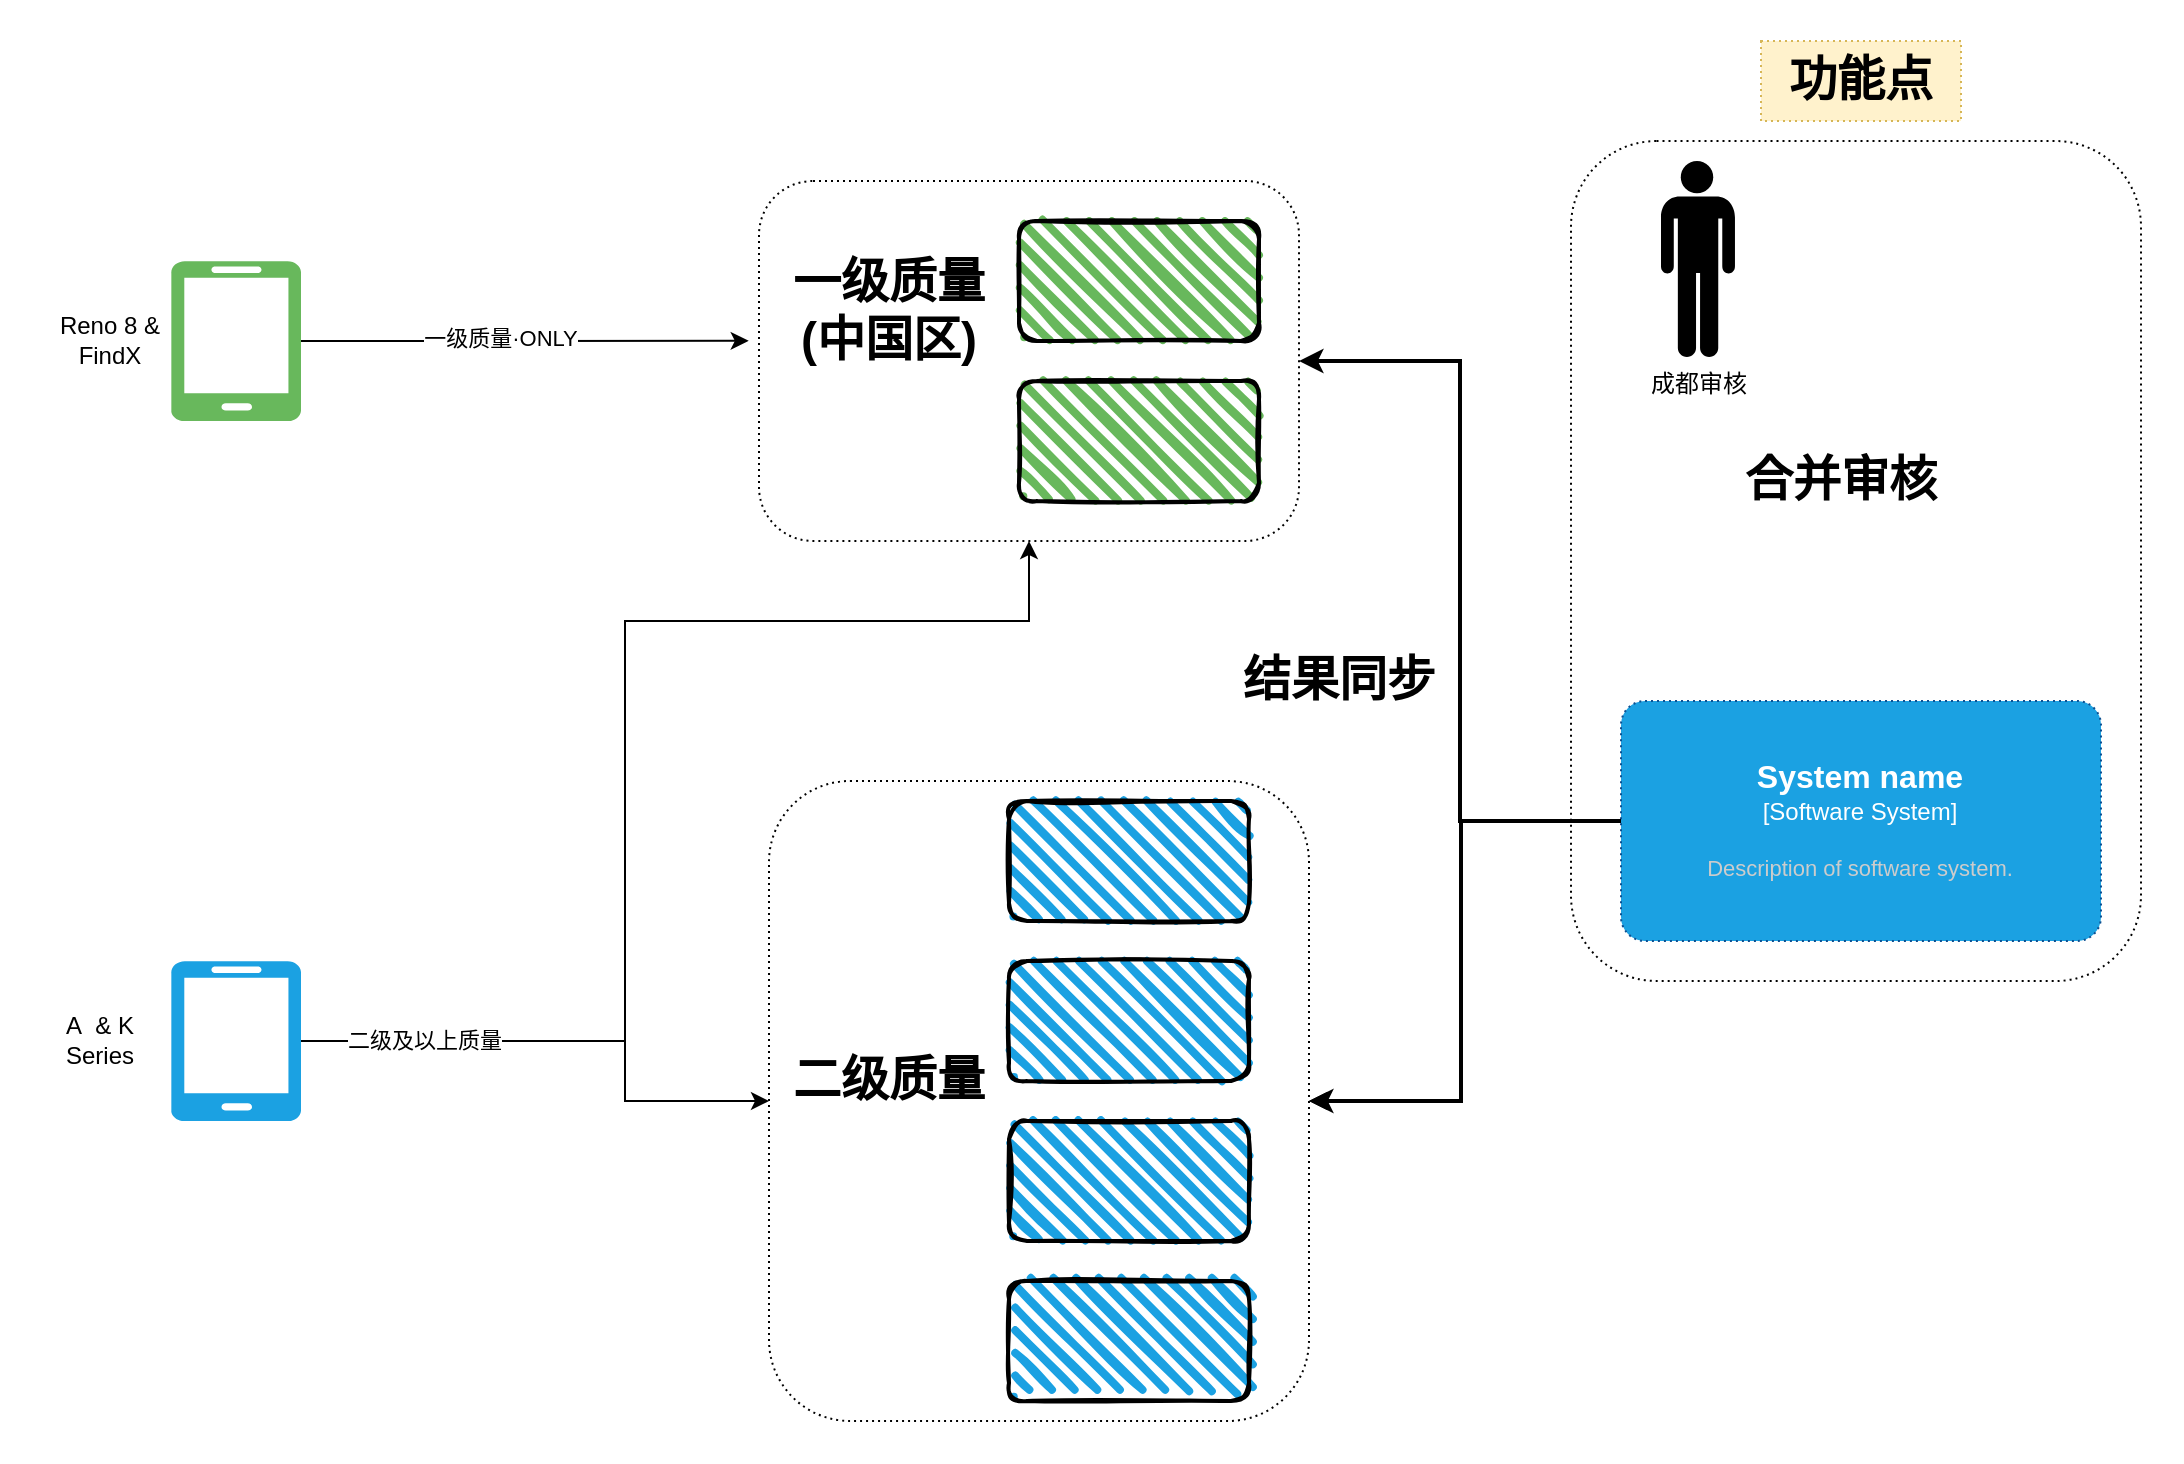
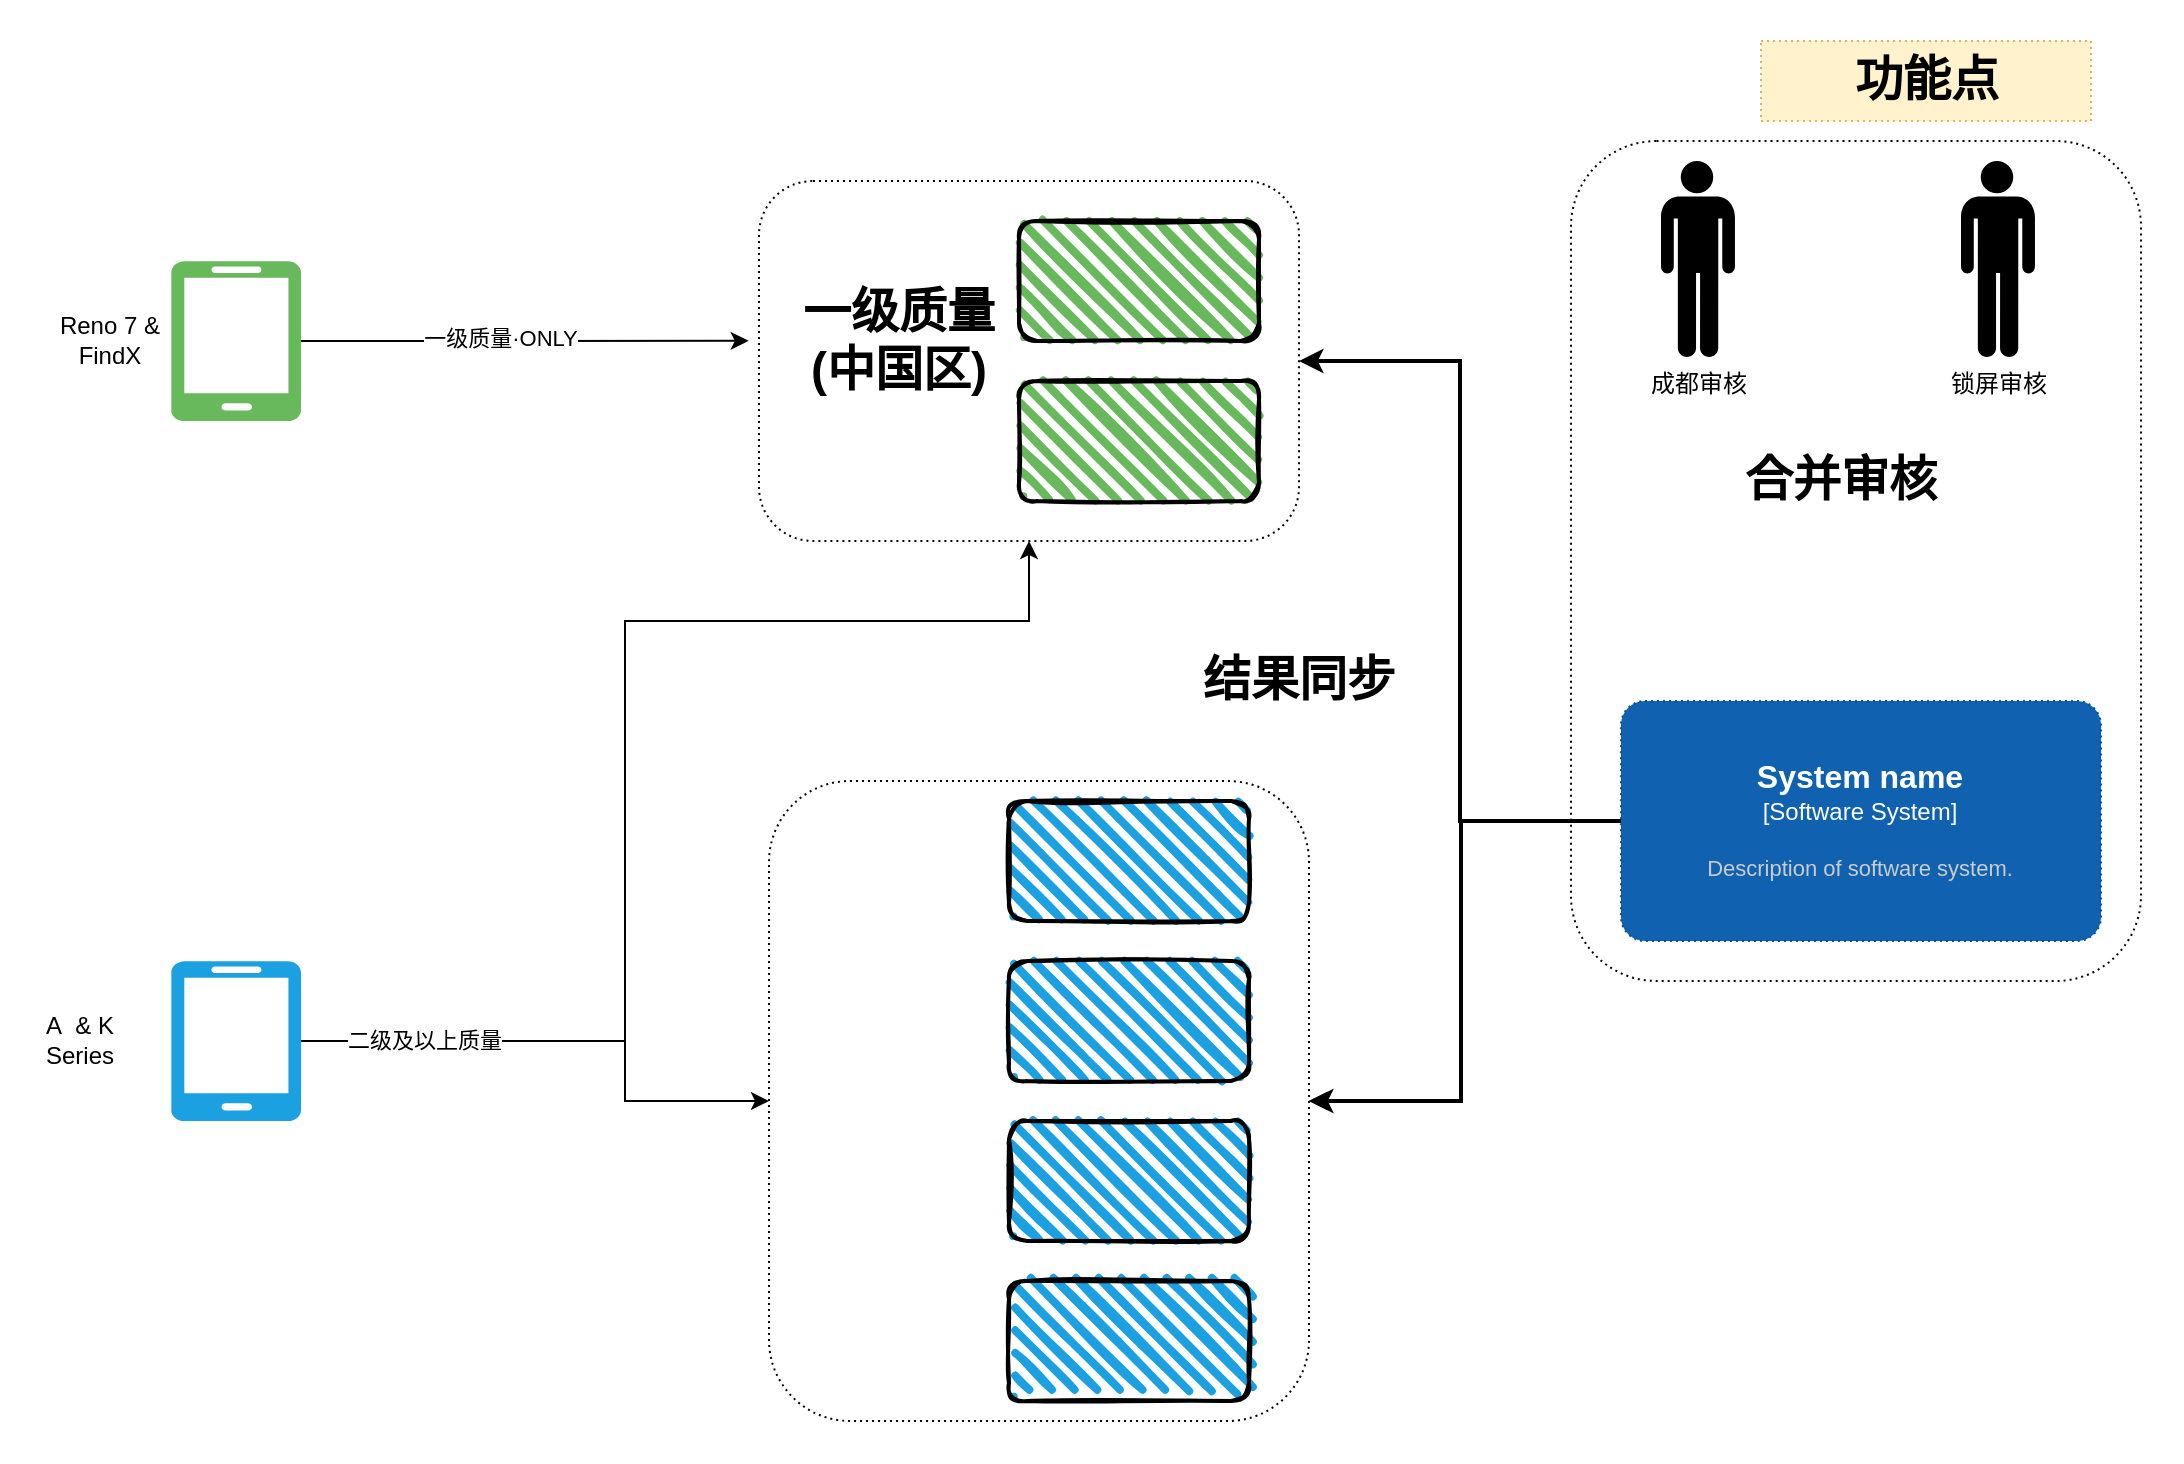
node "功能点": size 200x80 -> 330x80
node "锁屏审核": added
node "一级质量 (中国区)": moved (889, 311) -> (899, 341)
node "Reno 8 & FindX": label "Reno 8 & FindX" -> "Reno 7 & FindX"
node "结果同步": moved (1339, 681) -> (1299, 681)
node "System name [Software System] Description of software system.": fillcolor #1ba1e2 -> #1061b0
node "A & K Series": moved (101, 1041) -> (81, 1041)
node "二级质量": removed
